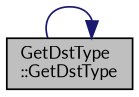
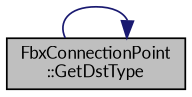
node "GetDstType ::GetDstType": label "GetDstType ::GetDstType" -> "FbxConnectionPoint ::GetDstType"
